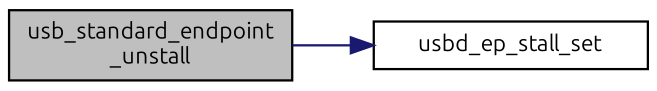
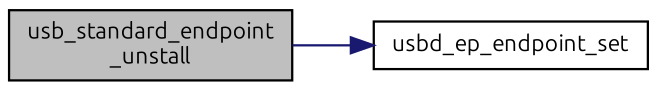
node "usbd_ep_stall_set": label "usbd_ep_stall_set" -> "usbd_ep_endpoint_set"
